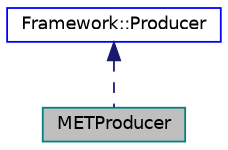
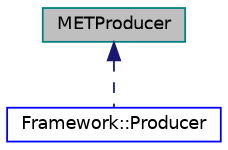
edge "METProducer" -> "Framework::Producer": reversed
